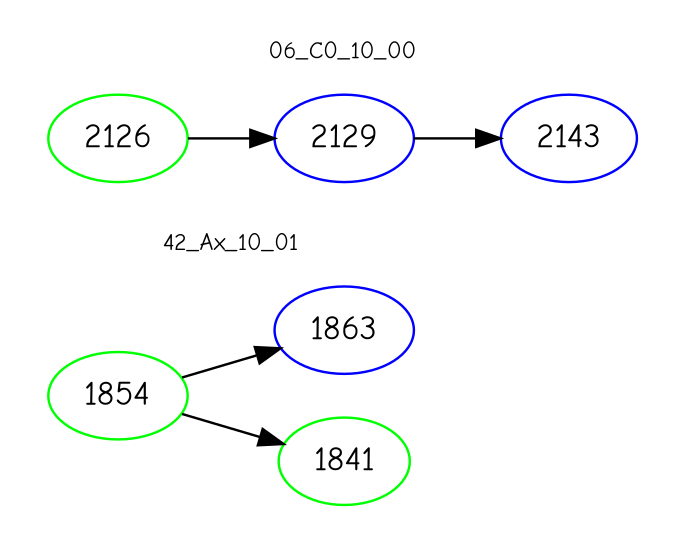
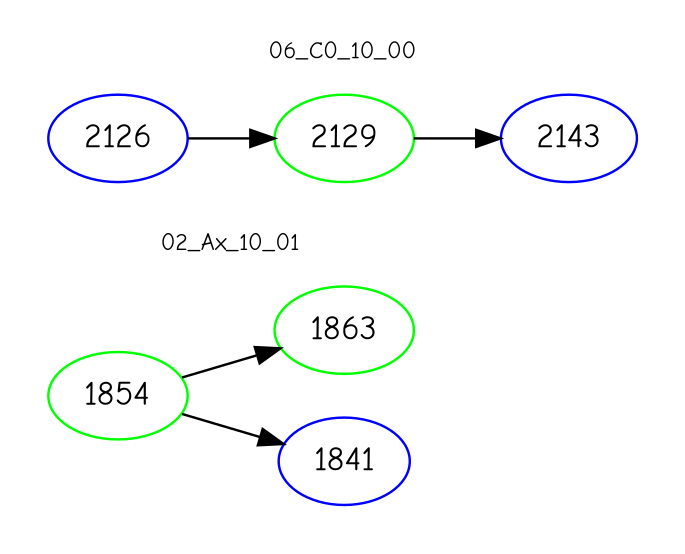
node "2126": color green -> blue
node "2129": color blue -> green
cluster "42_Ax_10_01": label "42_Ax_10_01" -> "02_Ax_10_01"
node "1863": color blue -> green
node "1841": color green -> blue
